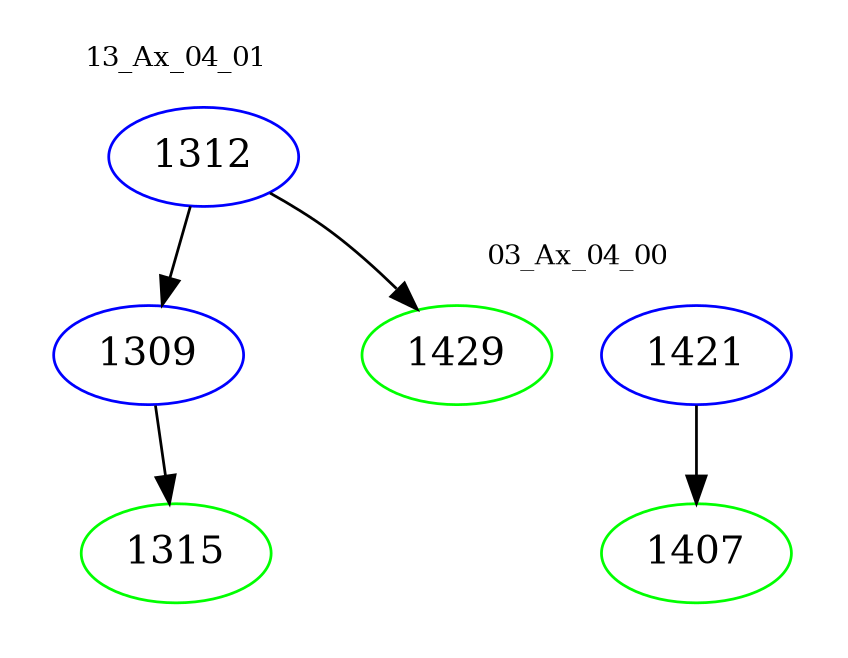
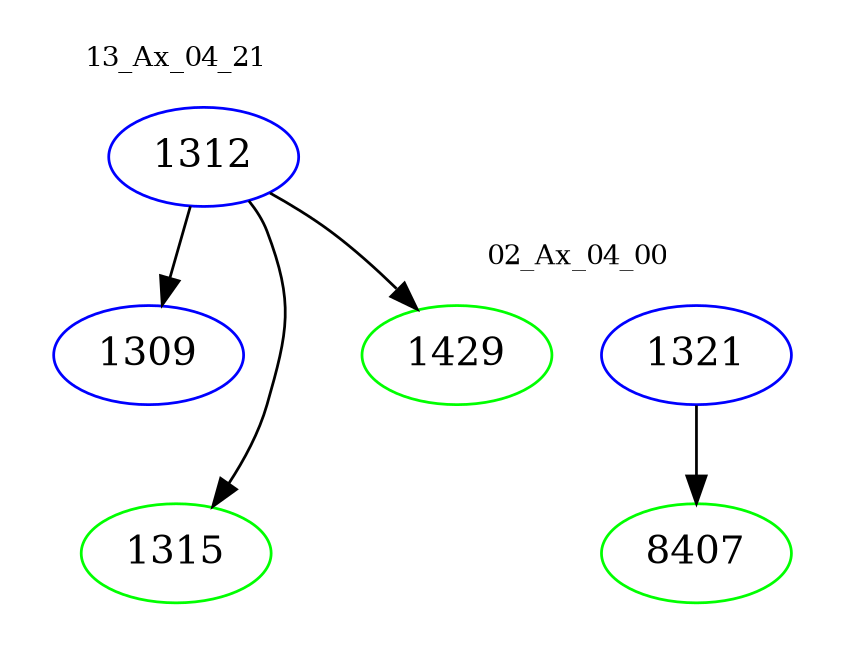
cluster "13_Ax_04_01": label "13_Ax_04_01" -> "13_Ax_04_21"
cluster "03_Ax_04_00": label "03_Ax_04_00" -> "02_Ax_04_00"
node "1421": label "1421" -> "1321"
edge "1309" -> "1315": now "1312" -> "1315"
node "1407": label "1407" -> "8407"
